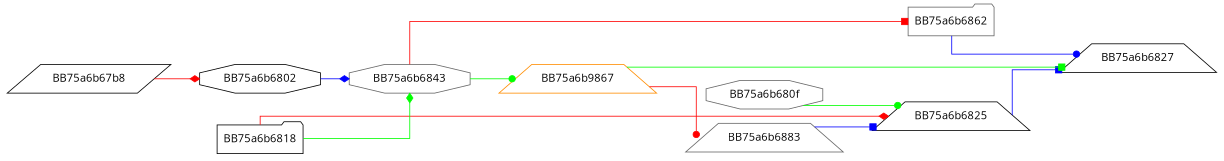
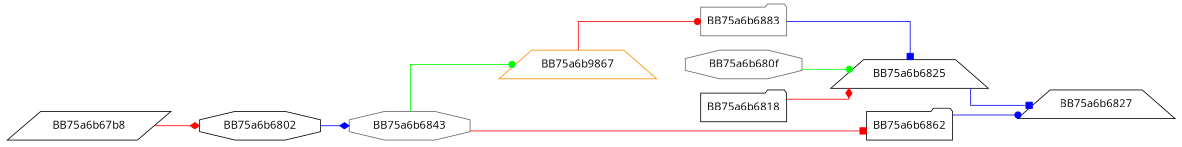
node "BB75a6b6862": color gray40 -> black
edge "BB75a6b9867" -> "BB75a6b6827": removed
edge "BB75a6b6818" -> "BB75a6b6843": removed
node "BB75a6b6883": shape trapezium -> folder
